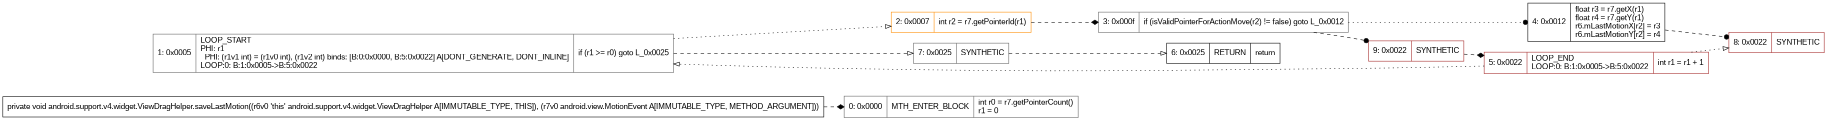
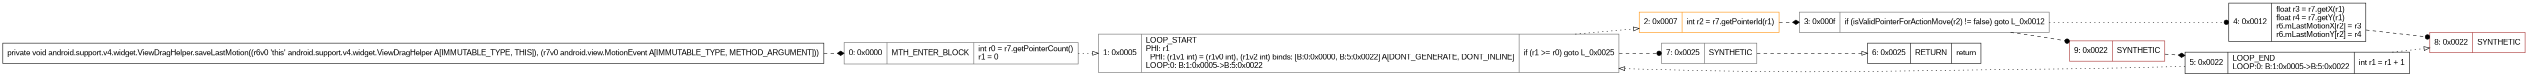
edge "1: 0x0005" -> "7: 0x0025": arrowhead onormal -> dot
edge "0: 0x0000" -> "1: 0x0005": added
node "5: 0x0022": color brown -> black
